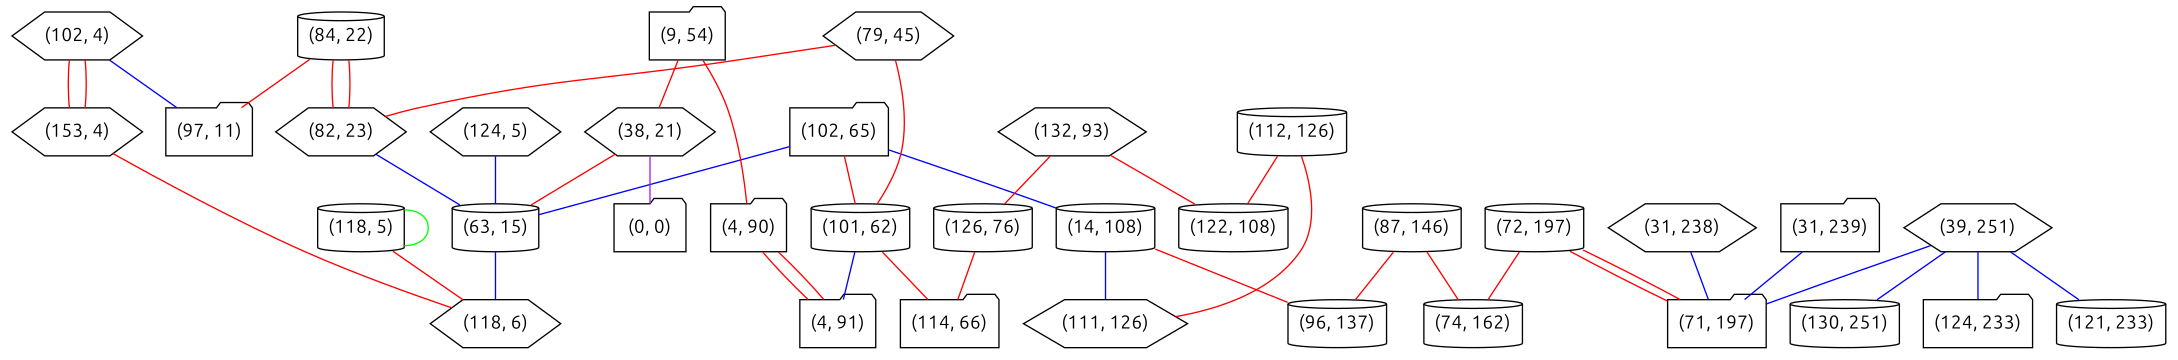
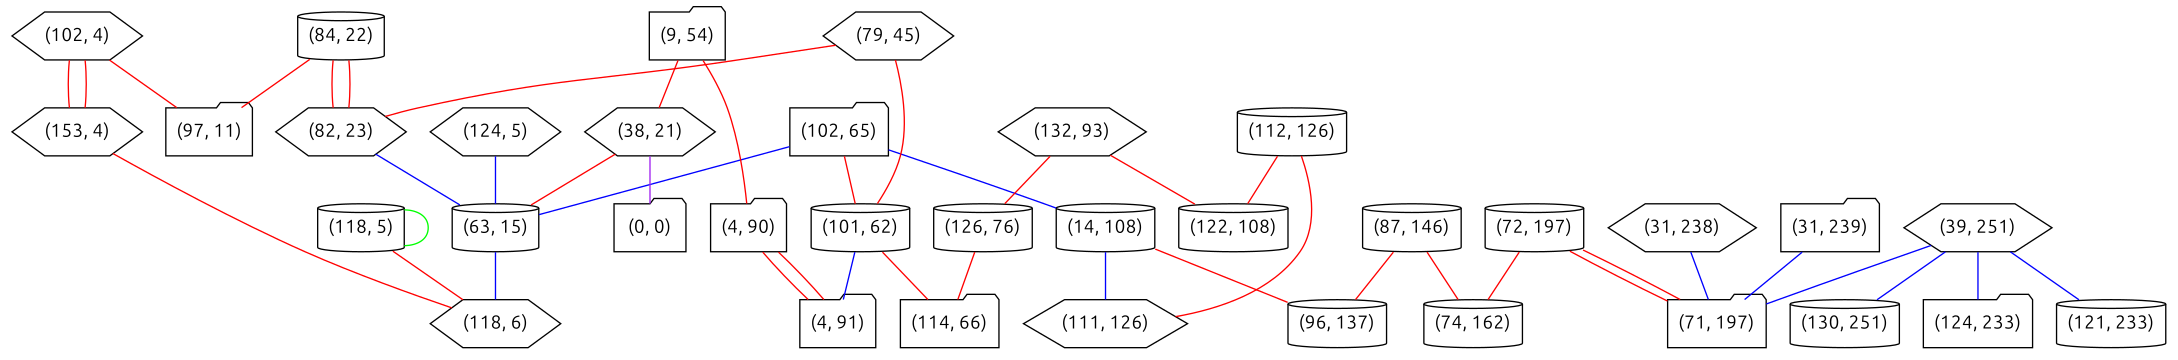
edge "(102, 4)" -- "(97, 11)": color blue -> red
